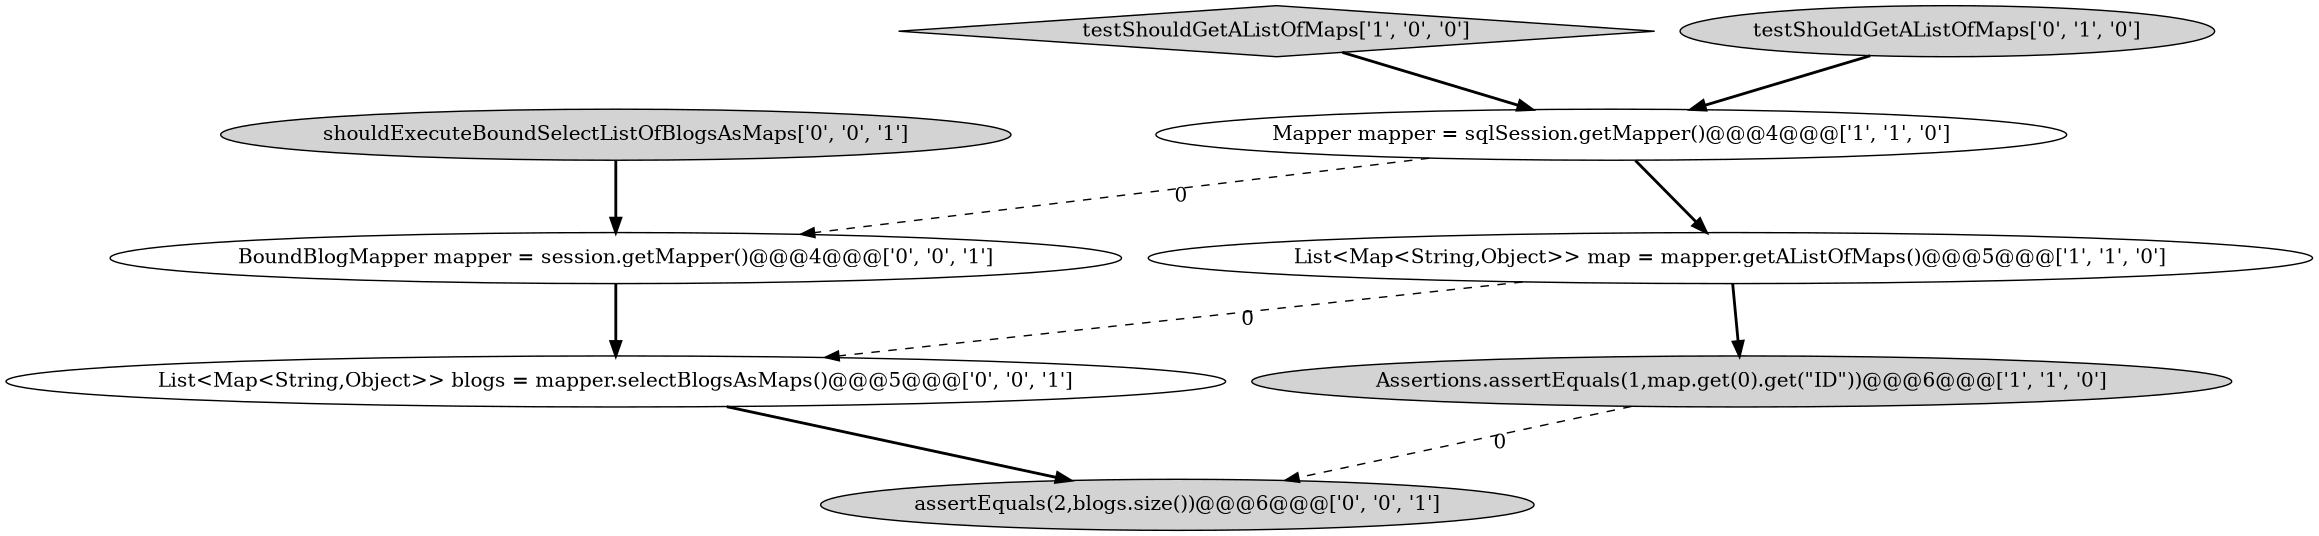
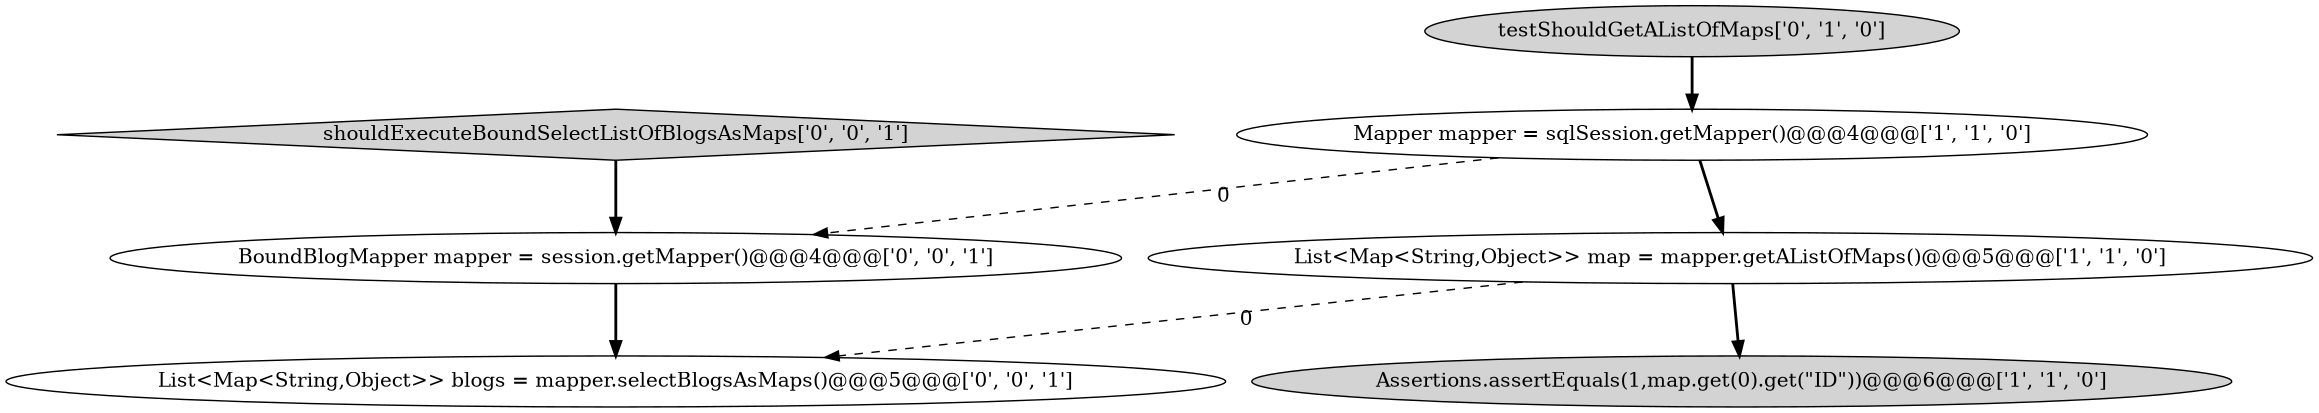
node "testShouldGetAListOfMaps['1', '0', '0']": removed
node "shouldExecuteBoundSelectListOfBlogsAsMaps['0', '0', '1']": shape ellipse -> diamond
node "assertEquals(2,blogs.size())@@@6@@@['0', '0', '1']": removed
